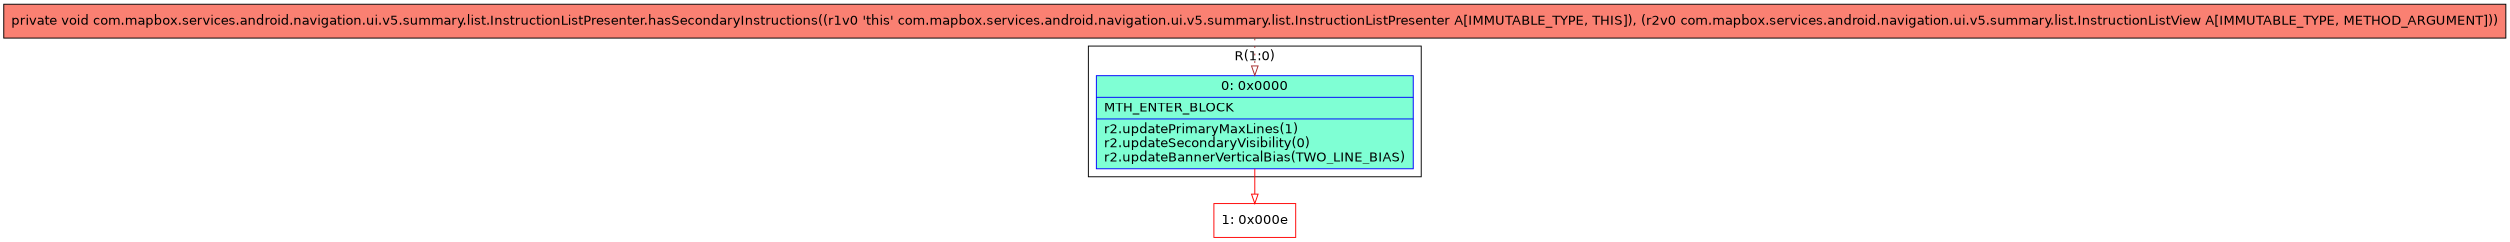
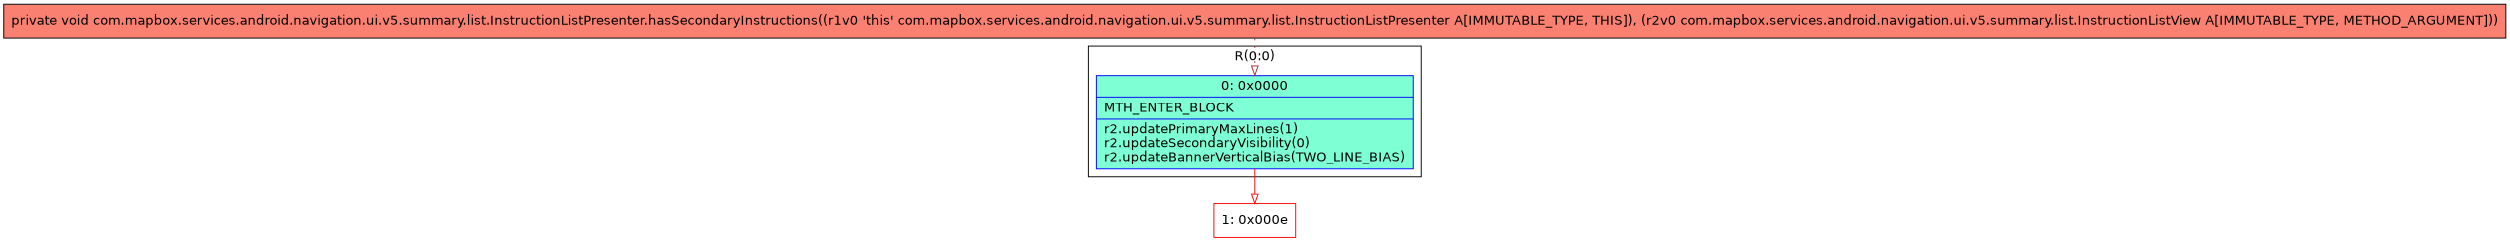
cluster "R(1:0)": label "R(1:0)" -> "R(0:0)"
